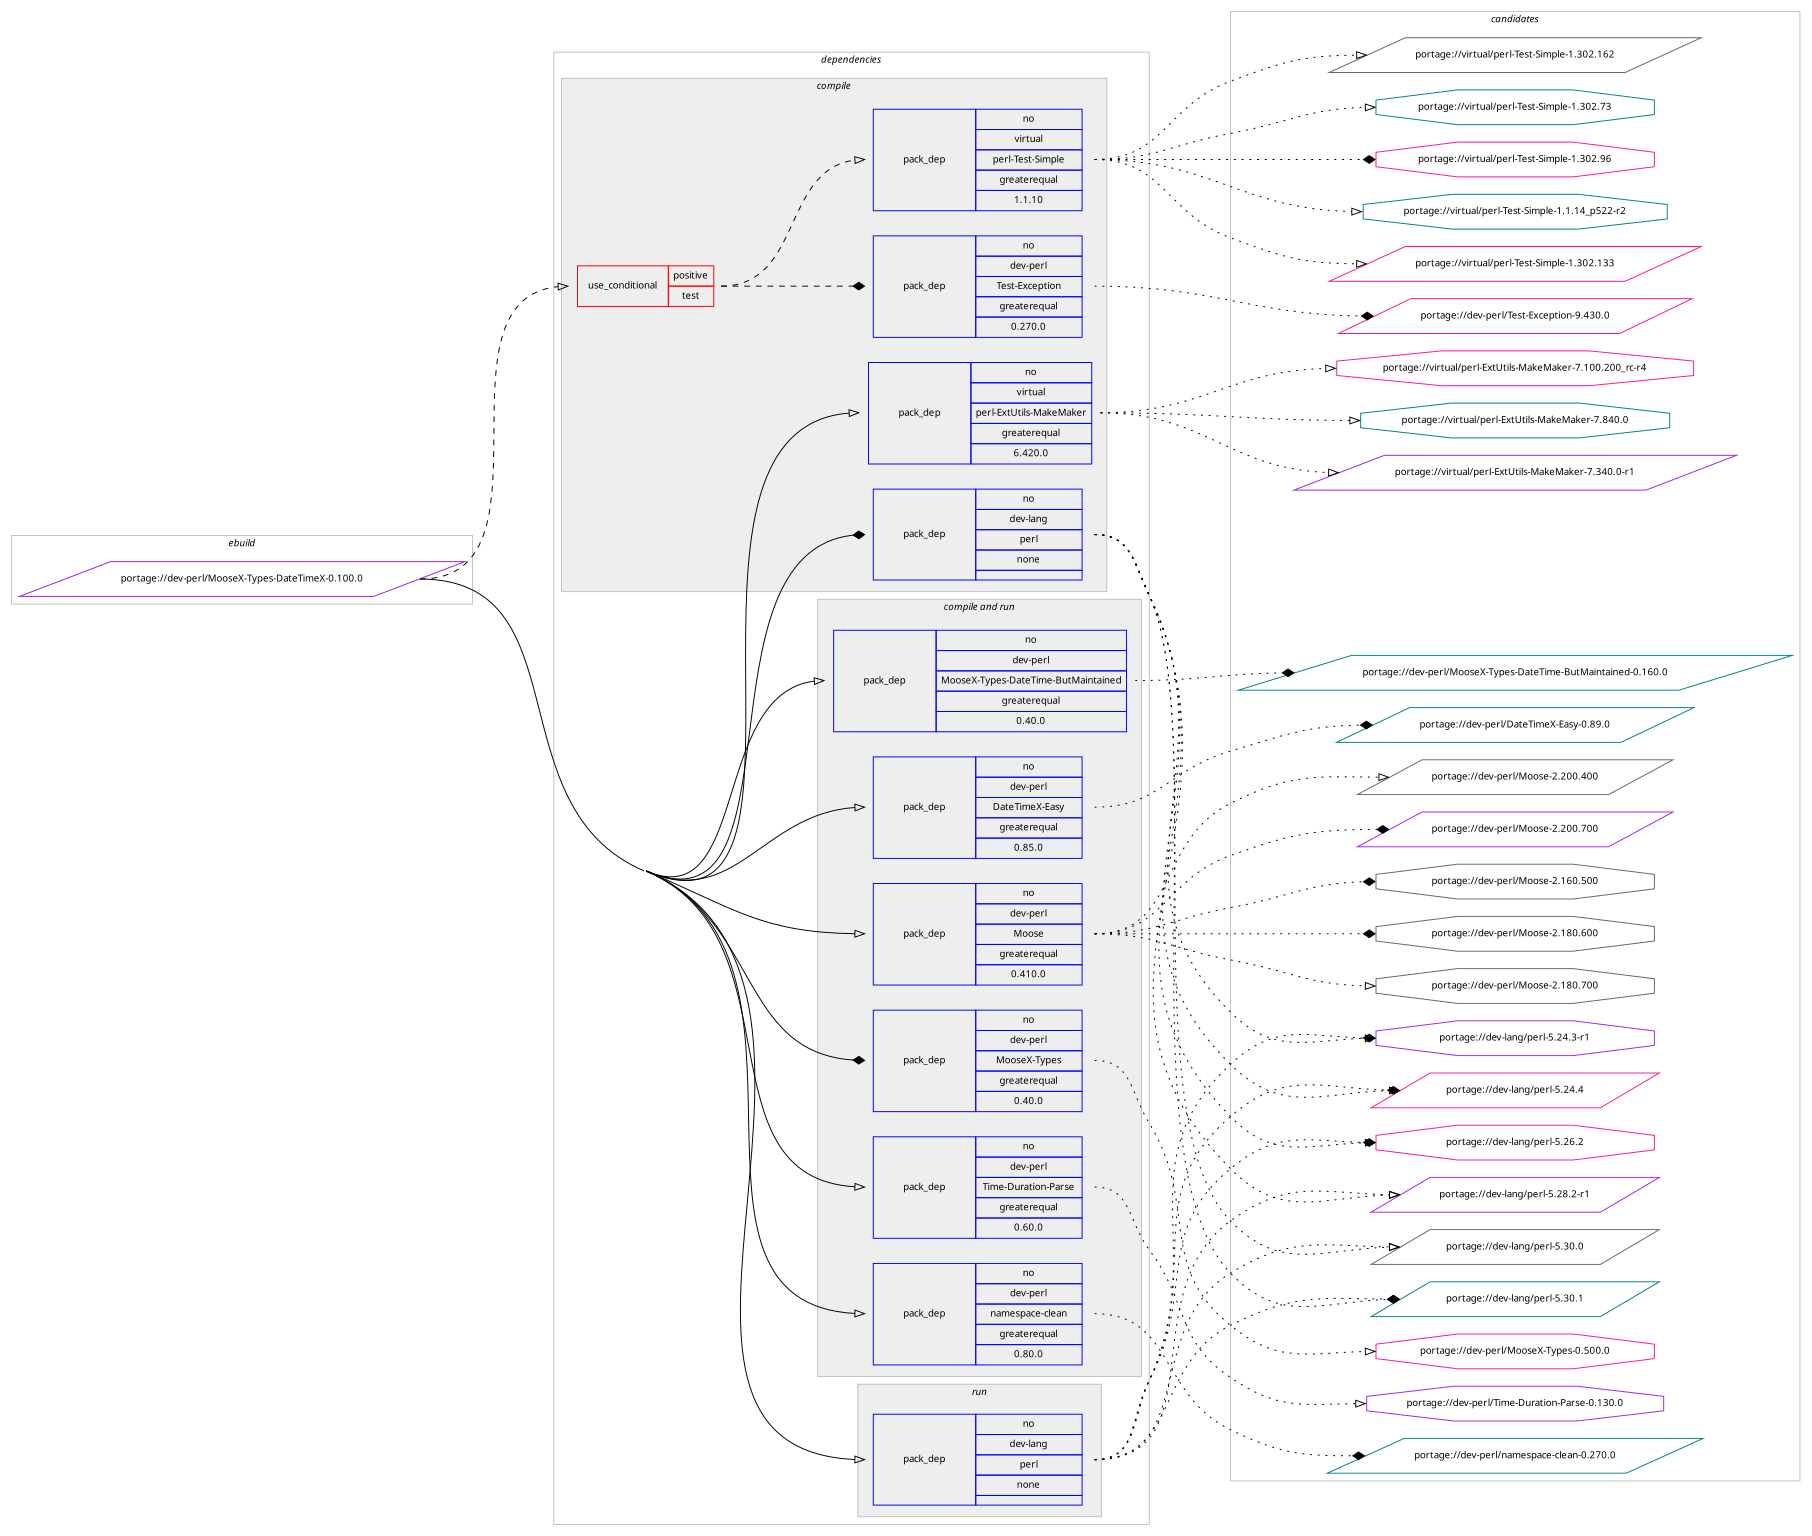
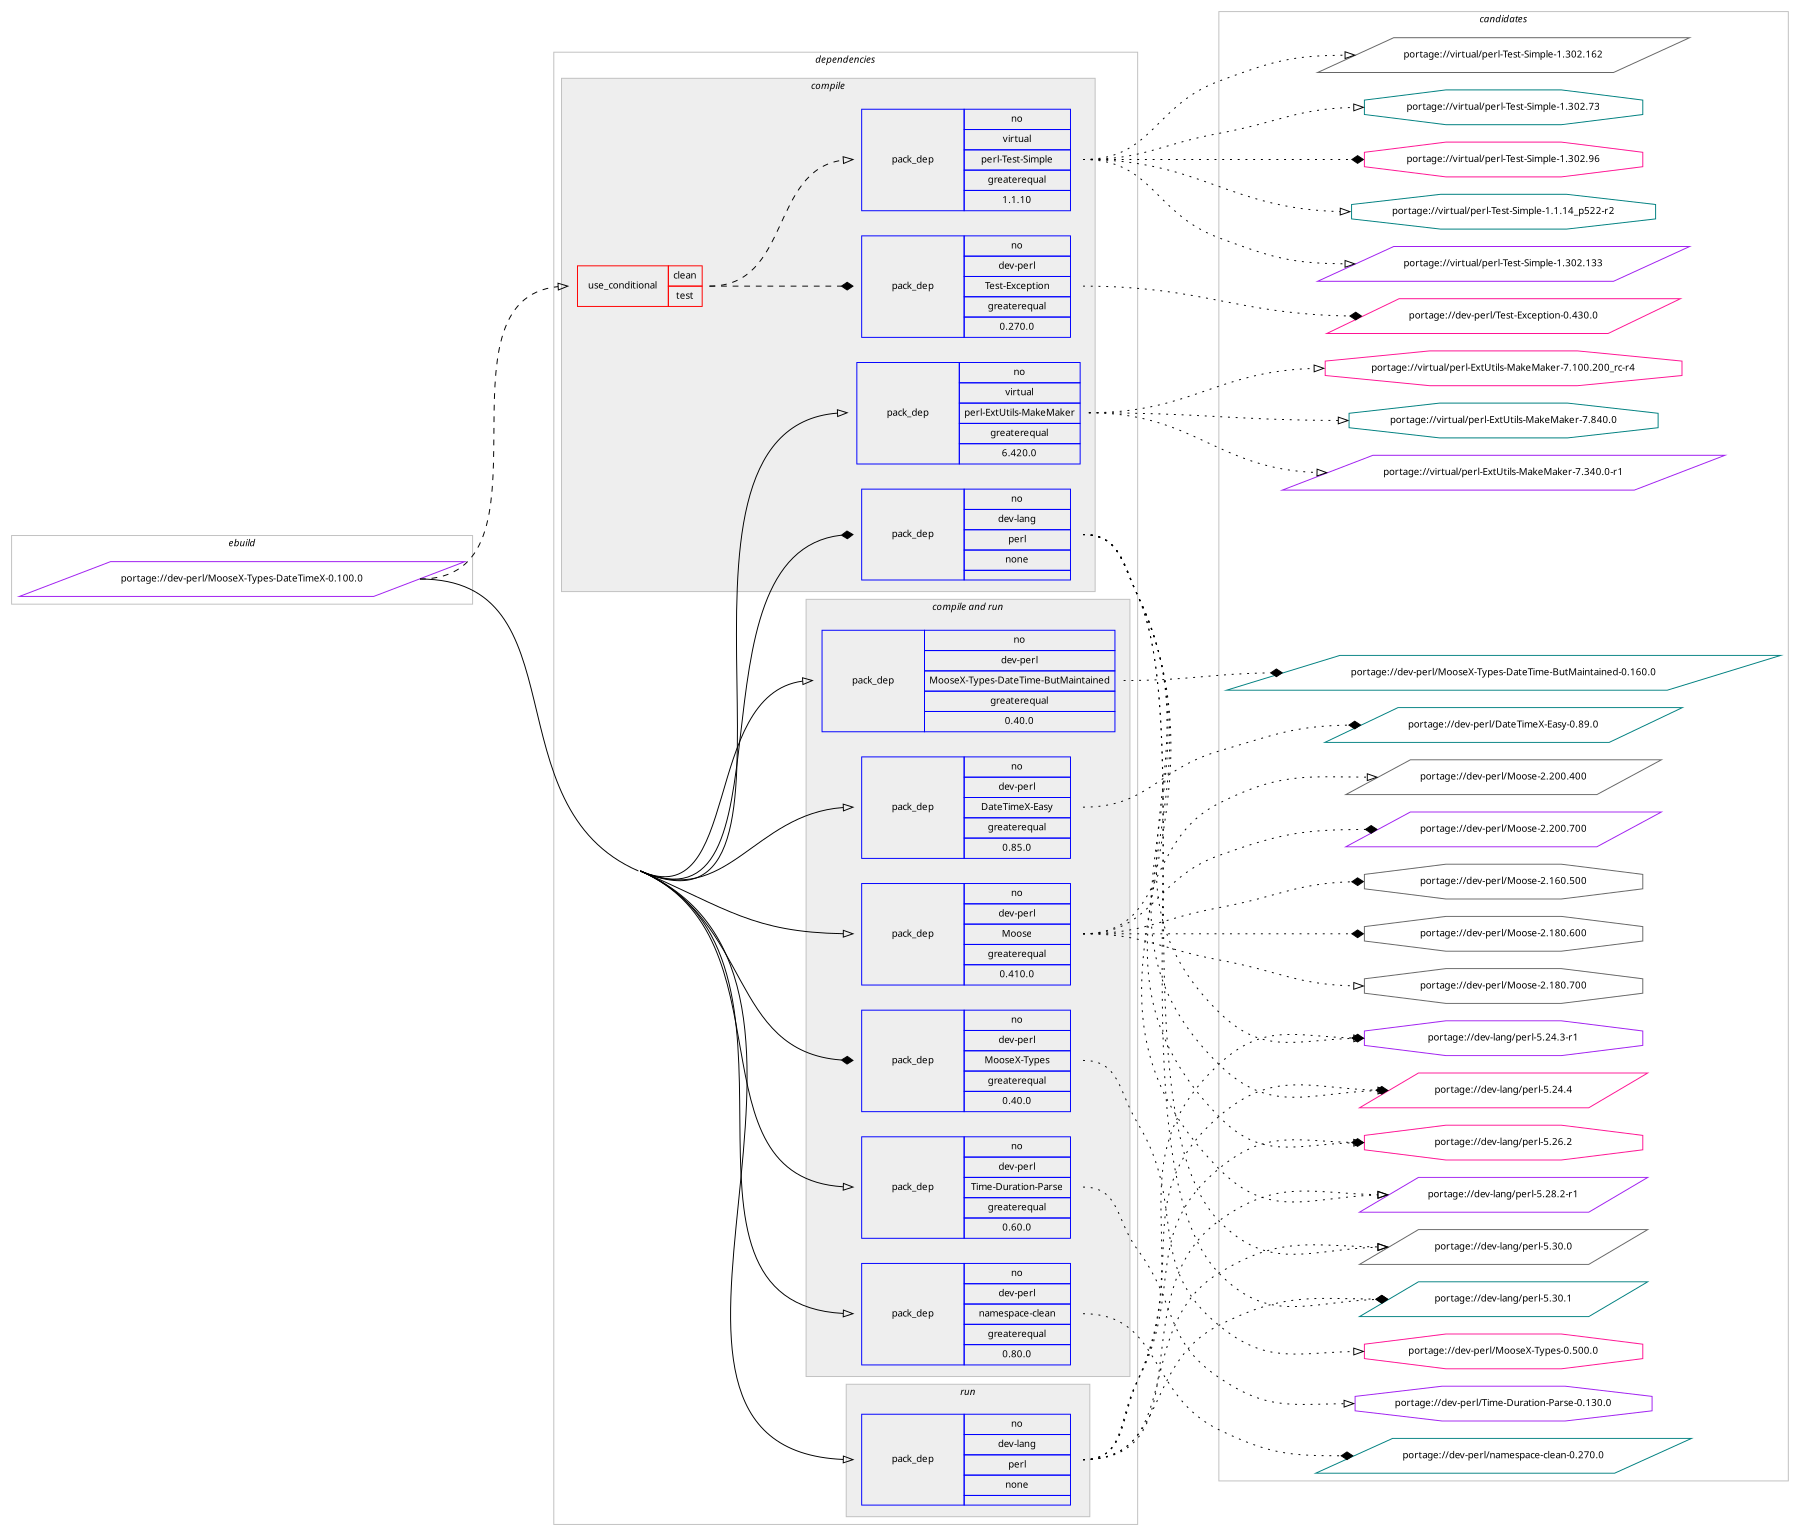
node "portage://virtual/perl-Test-Simple-1.302.133": color deeppink -> purple
node "use_conditional": text "positive" -> "clean"
node "portage://dev-perl/Test-Exception-9.430.0": label "portage://dev-perl/Test-Exception-9.430.0" -> "portage://dev-perl/Test-Exception-0.430.0"
